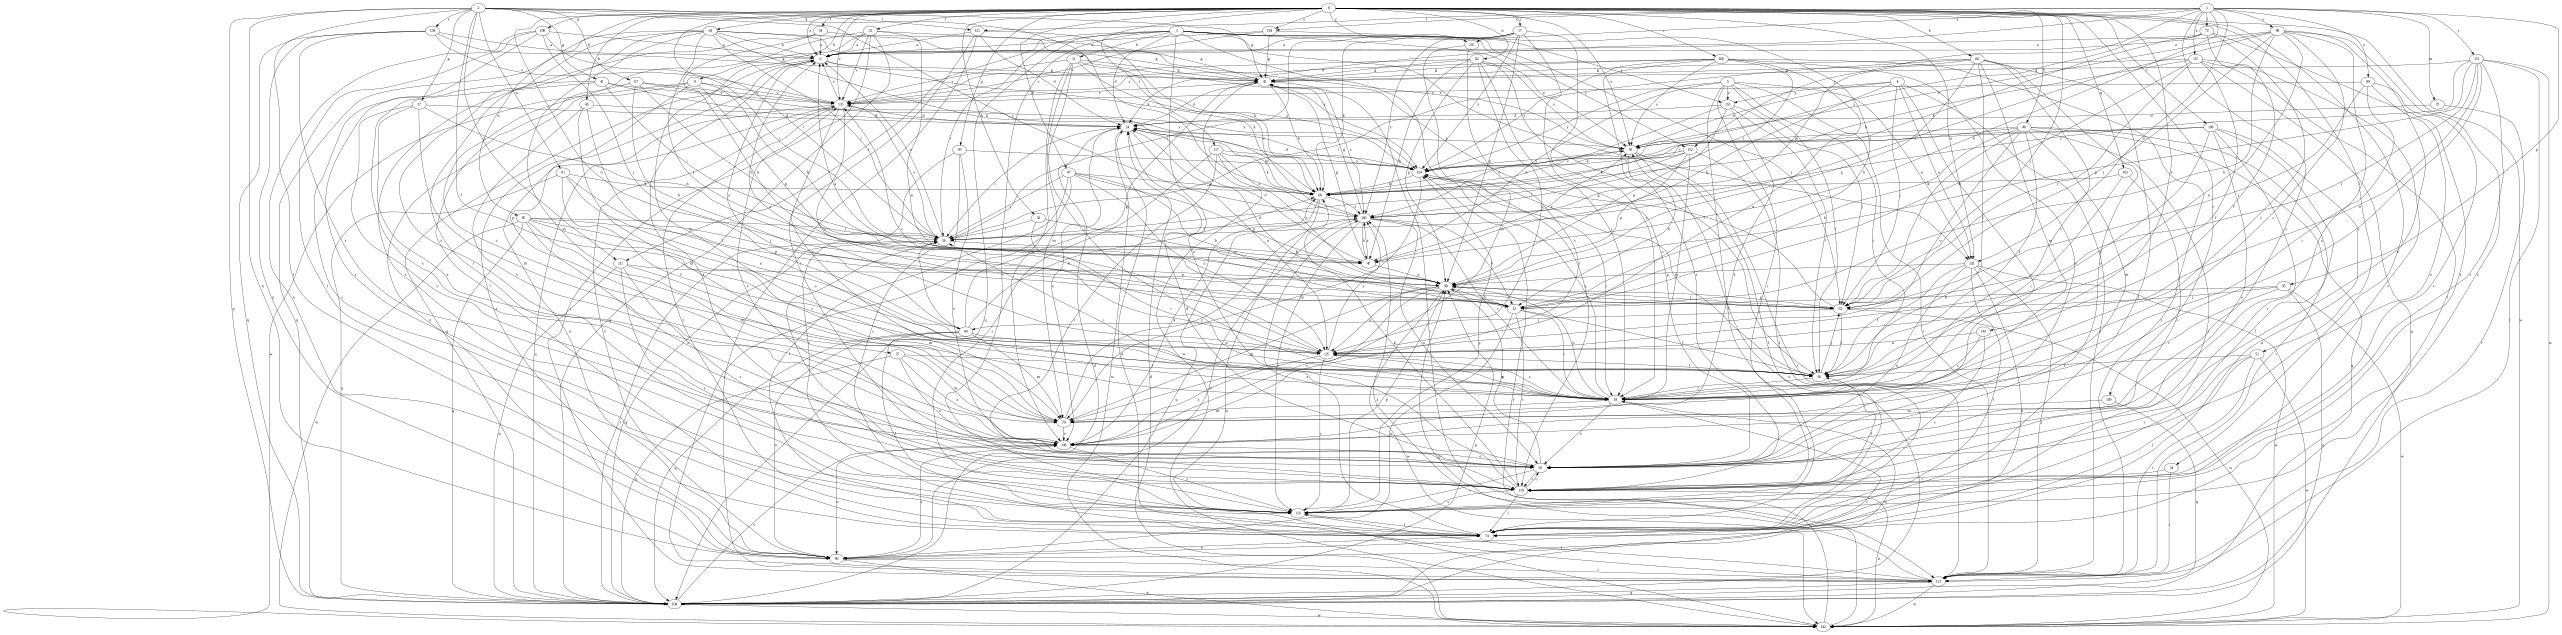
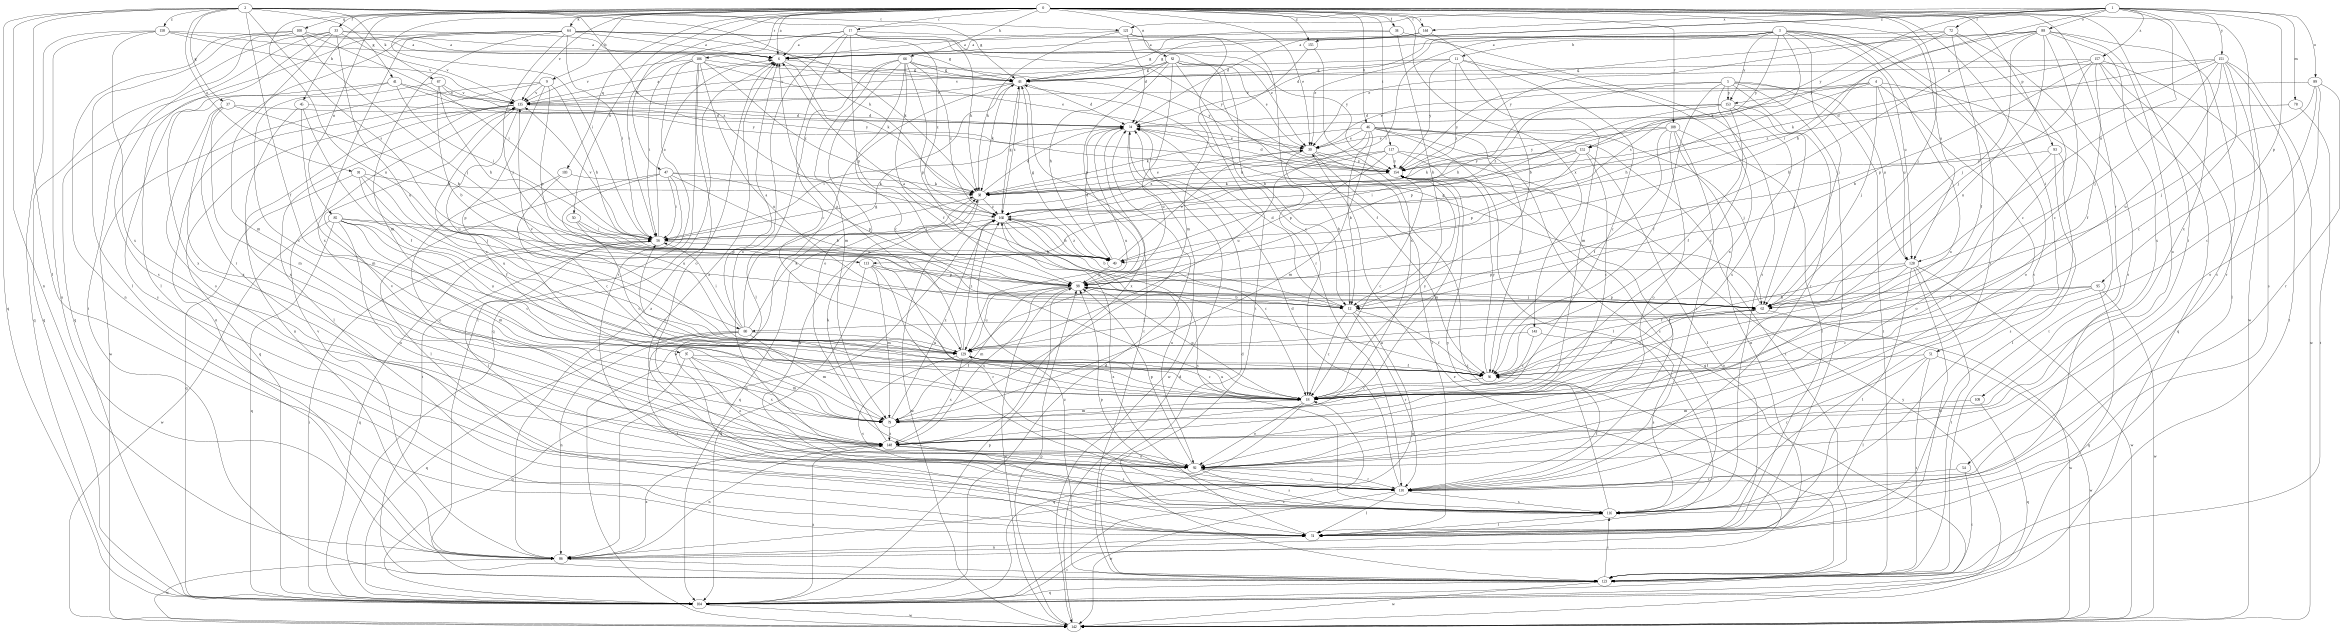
edge "144" -> "135": removed, label "v"
edge "82" -> "12": added, label "b"
edge "3" -> "104": removed, label "q"
